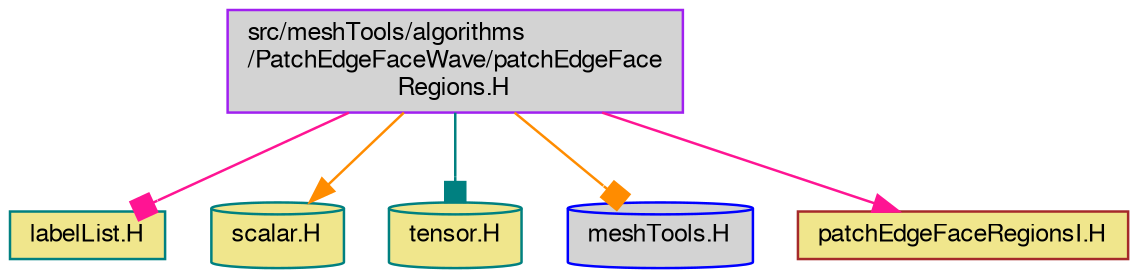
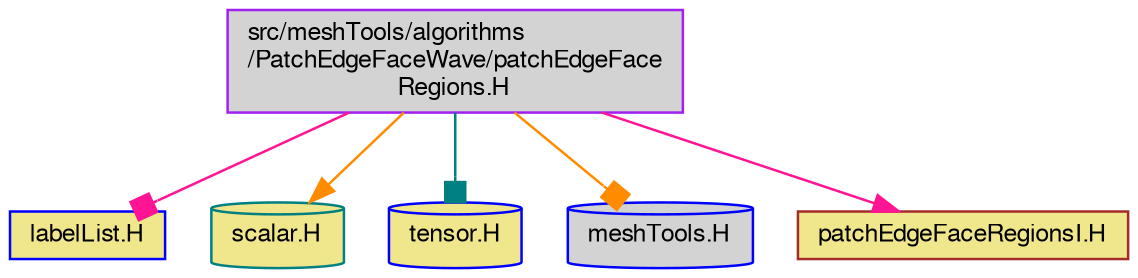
node "labelList.H": color teal -> blue
node "tensor.H": color teal -> blue
